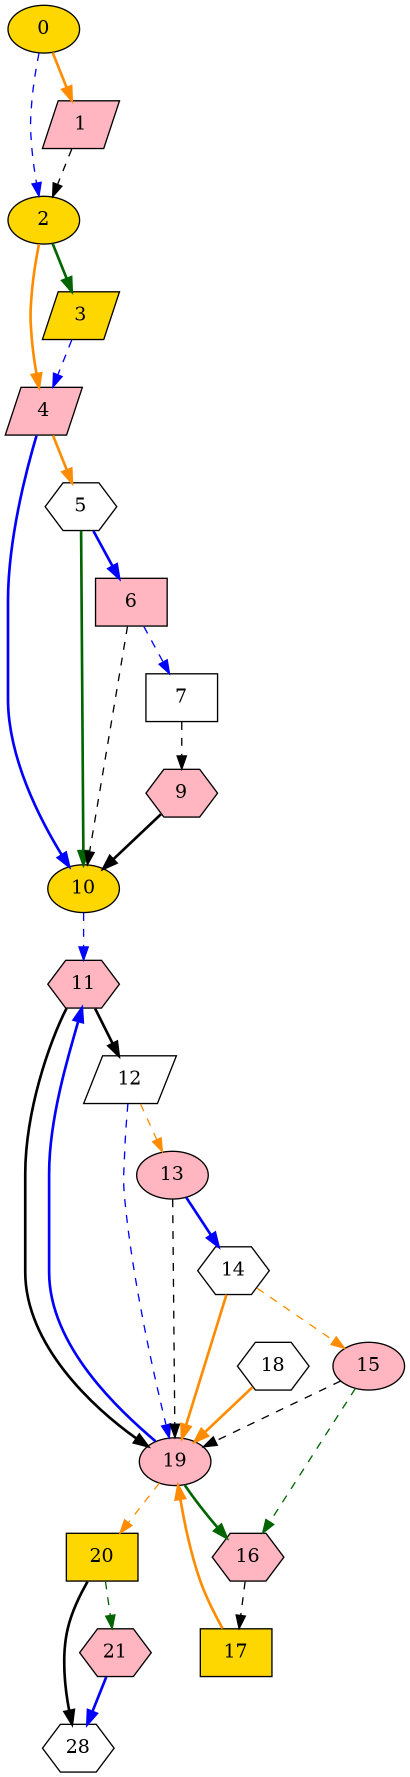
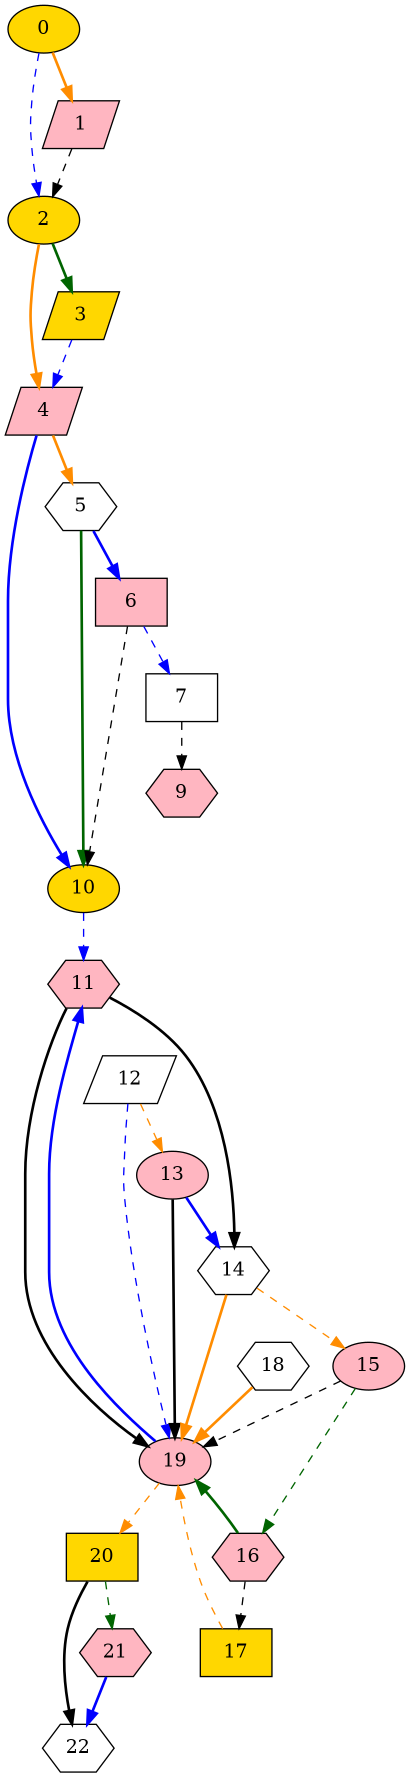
edge "9" -> "10": removed
edge "11" -> "12": now "11" -> "14"
edge "13" -> "19": style dashed -> bold
edge "19" -> "16": reversed
edge "17" -> "19": style bold -> dashed
node "28": label "28" -> "22"
